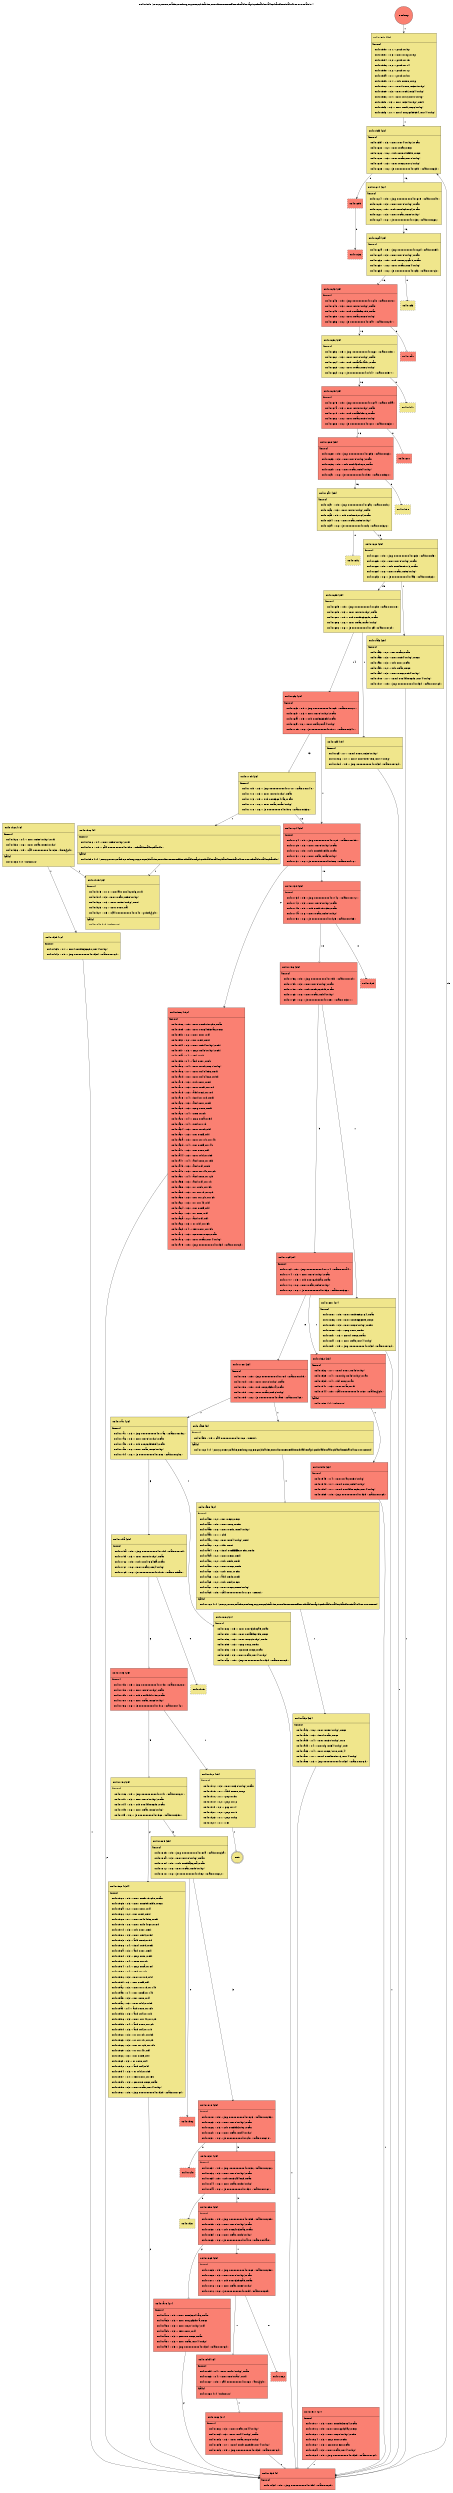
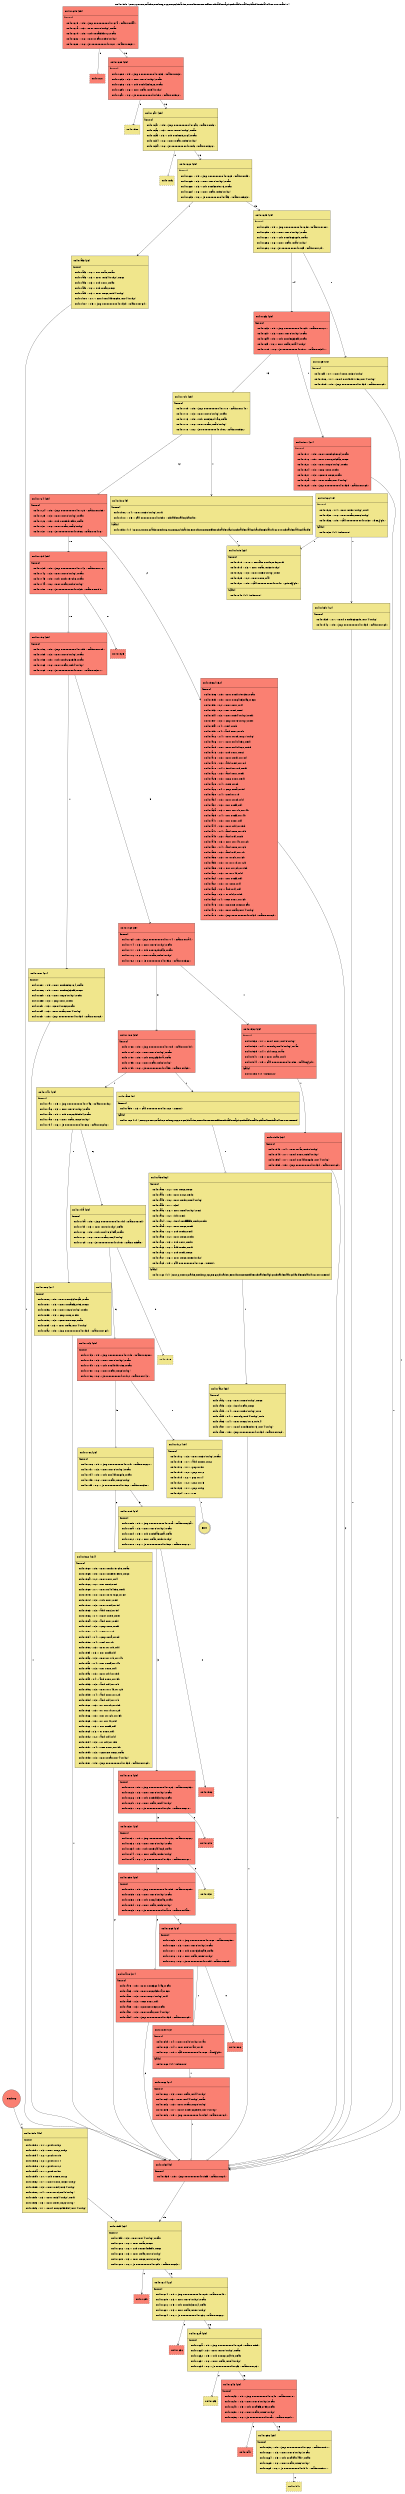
edge "0x401c9b" -> "0x401c3c": now "0x401614 [22]" -> "0x401c3c"
edge "0x40165c [25]" -> "0x401675 [25]": removed, label "16"
edge "0x4016f2 [25]" -> "0x401724 [25]": now "0x4016f2 [25]" -> "0x401917 [27]"
edge "0x401932 [23]" -> "0x401949 [23]": arrowhead vee -> tee
